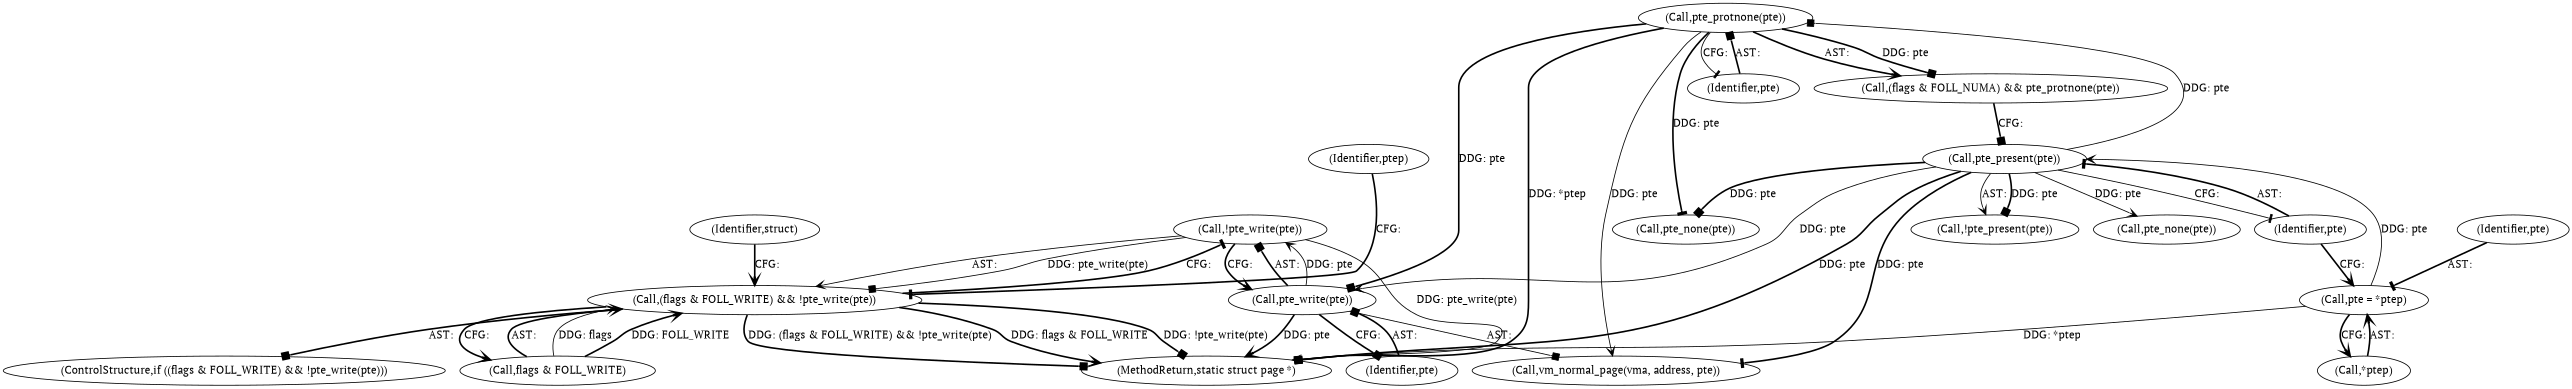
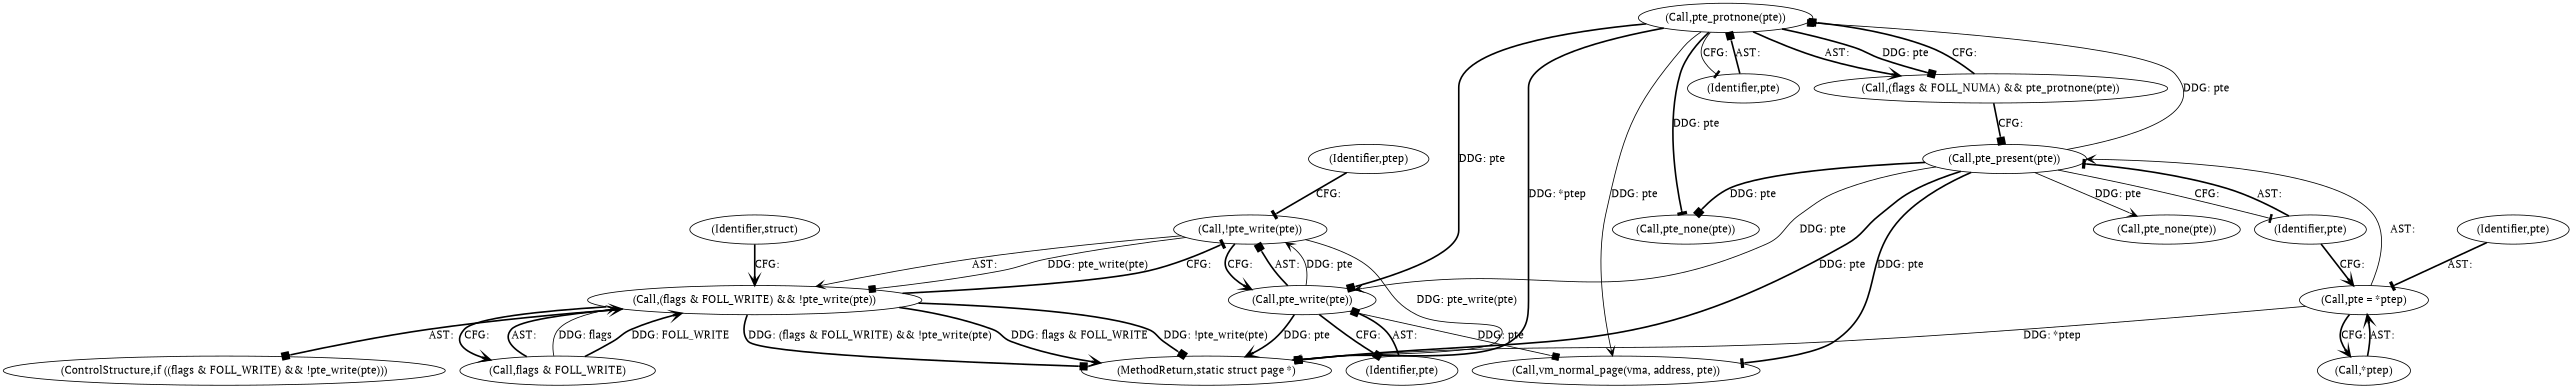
edge "(Call,(flags & FOLL_NUMA) && pte_protnone(pte))" -> "(Call,pte_protnone(pte))": added, label "CFG:"
node "(Call,!pte_present(pte))": removed
edge "(Call,pte = *ptep)" -> "(Call,pte_present(pte))": label "DDG: pte" -> "AST: "
edge "(Identifier,ptep)" -> "(Call,(flags & FOLL_WRITE) && !pte_write(pte))": now "(Identifier,ptep)" -> "(Call,!pte_write(pte))"
edge "(Call,pte_write(pte))" -> "(Call,vm_normal_page(vma, address, pte))": label "AST: " -> "DDG: pte"
